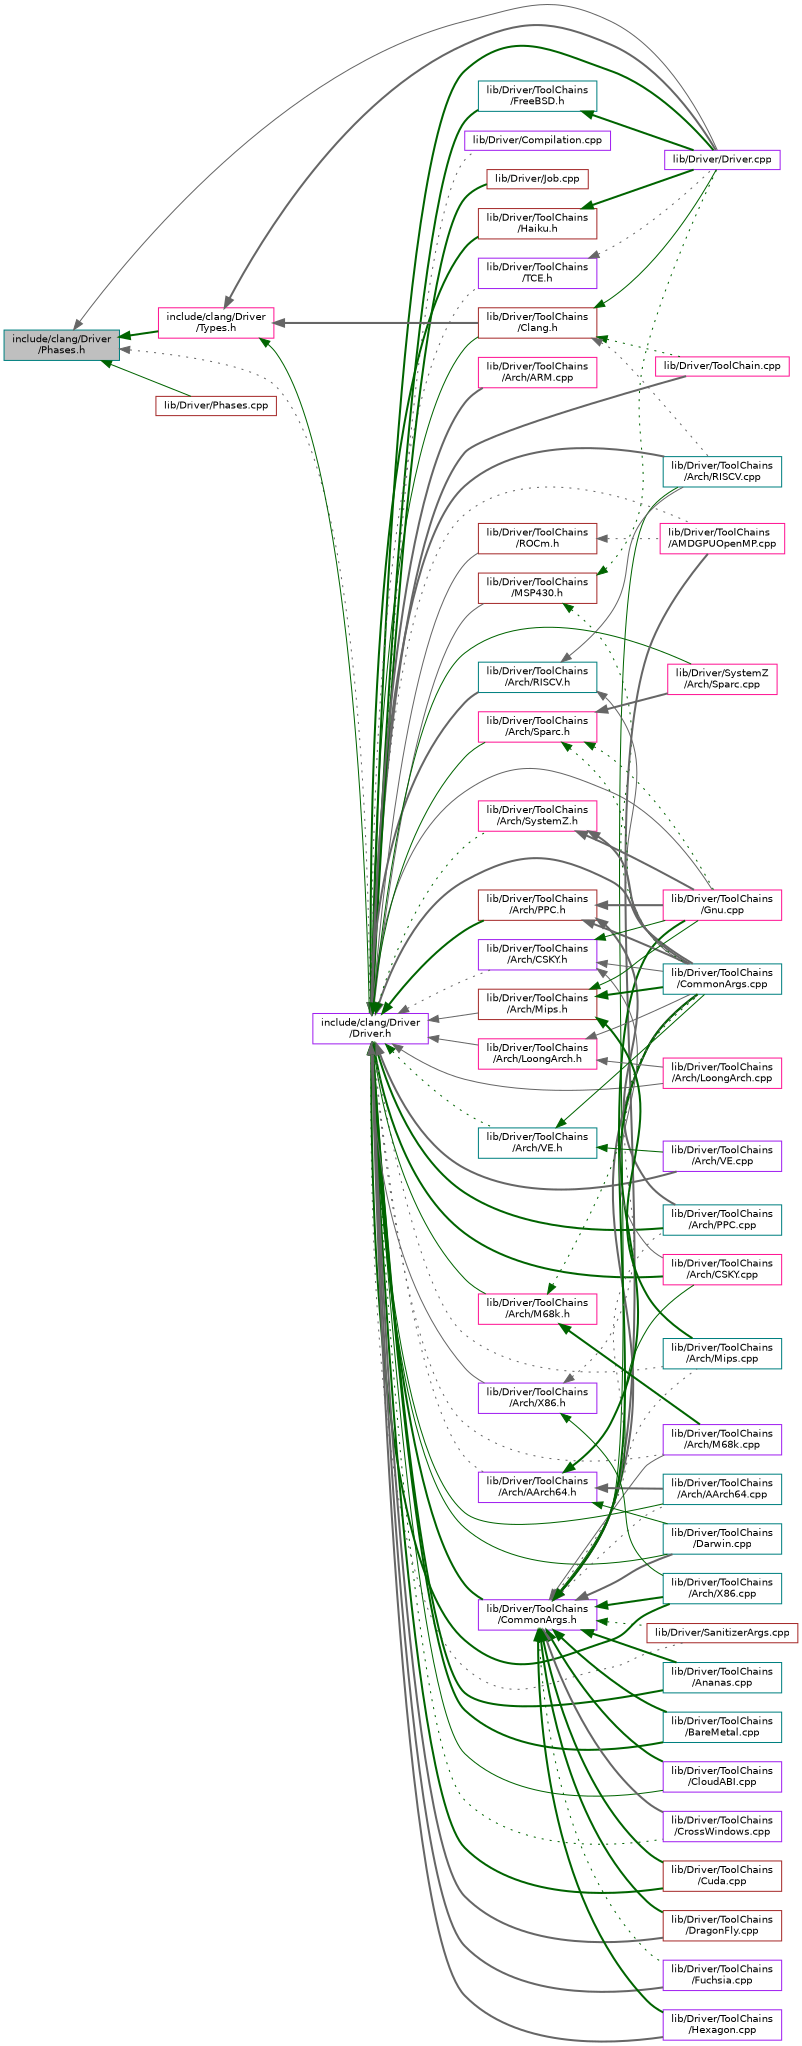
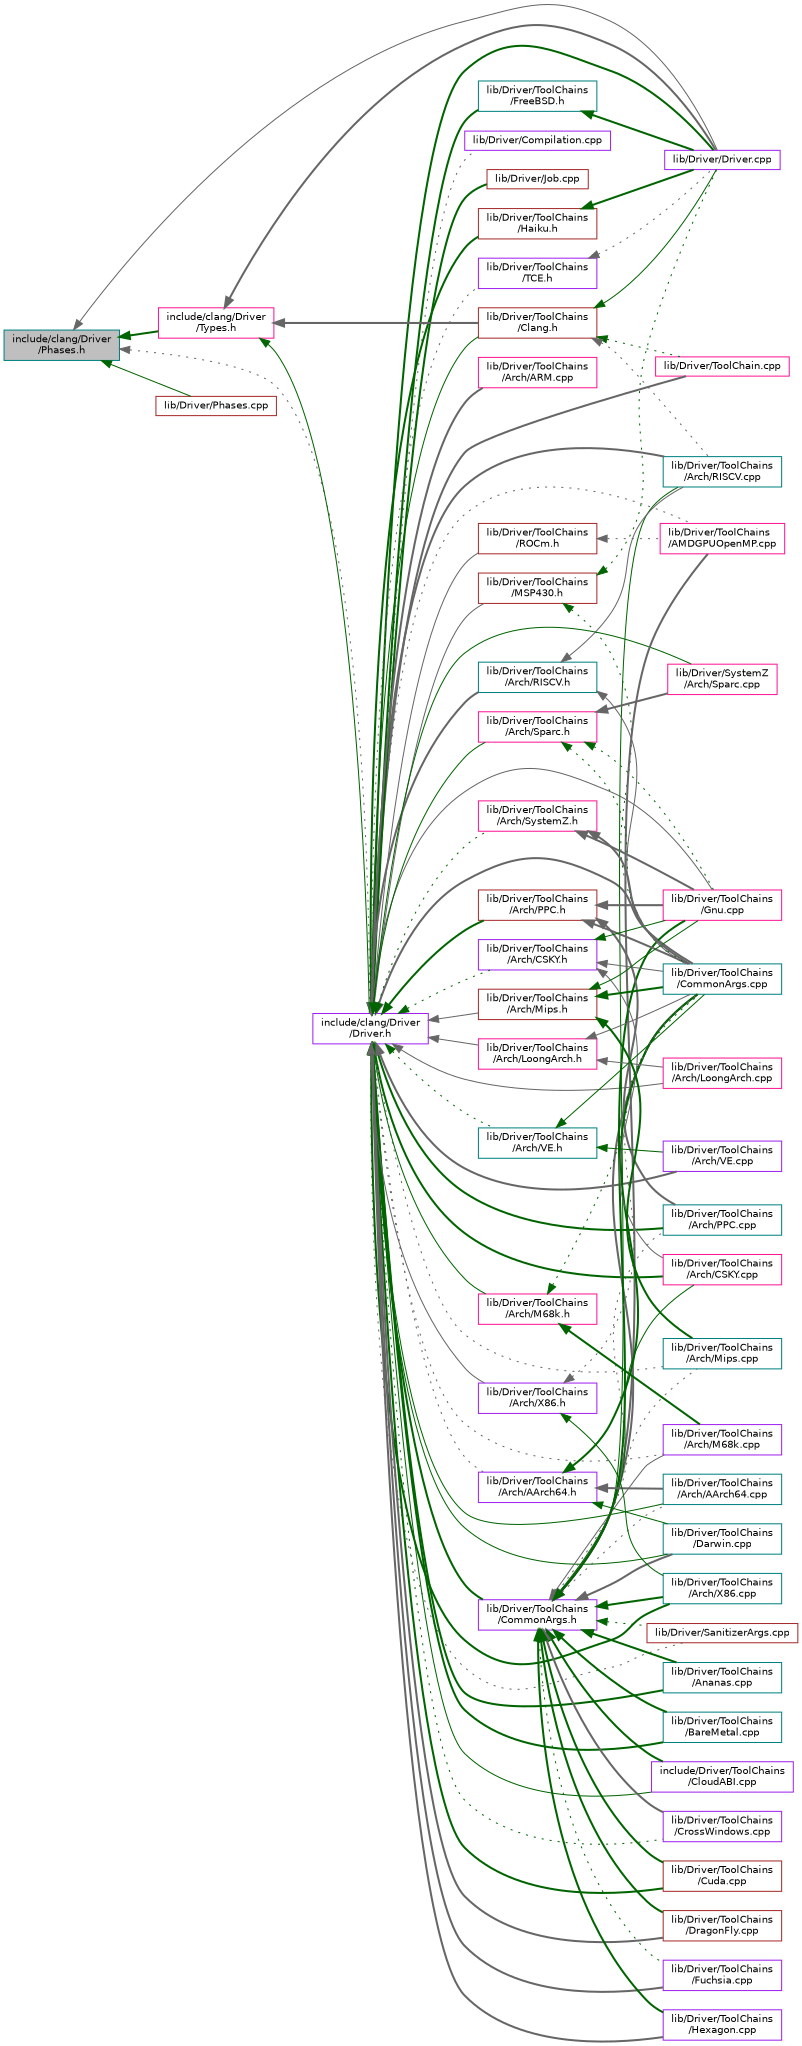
edge "lib/Driver/ToolChains /Arch/CSKY.h" -> "include/clang/Driver /Driver.h": color gray40 -> darkgreen
node "lib/Driver/ToolChains /CloudABI.cpp": label "lib/Driver/ToolChains /CloudABI.cpp" -> "include/Driver/ToolChains /CloudABI.cpp"
